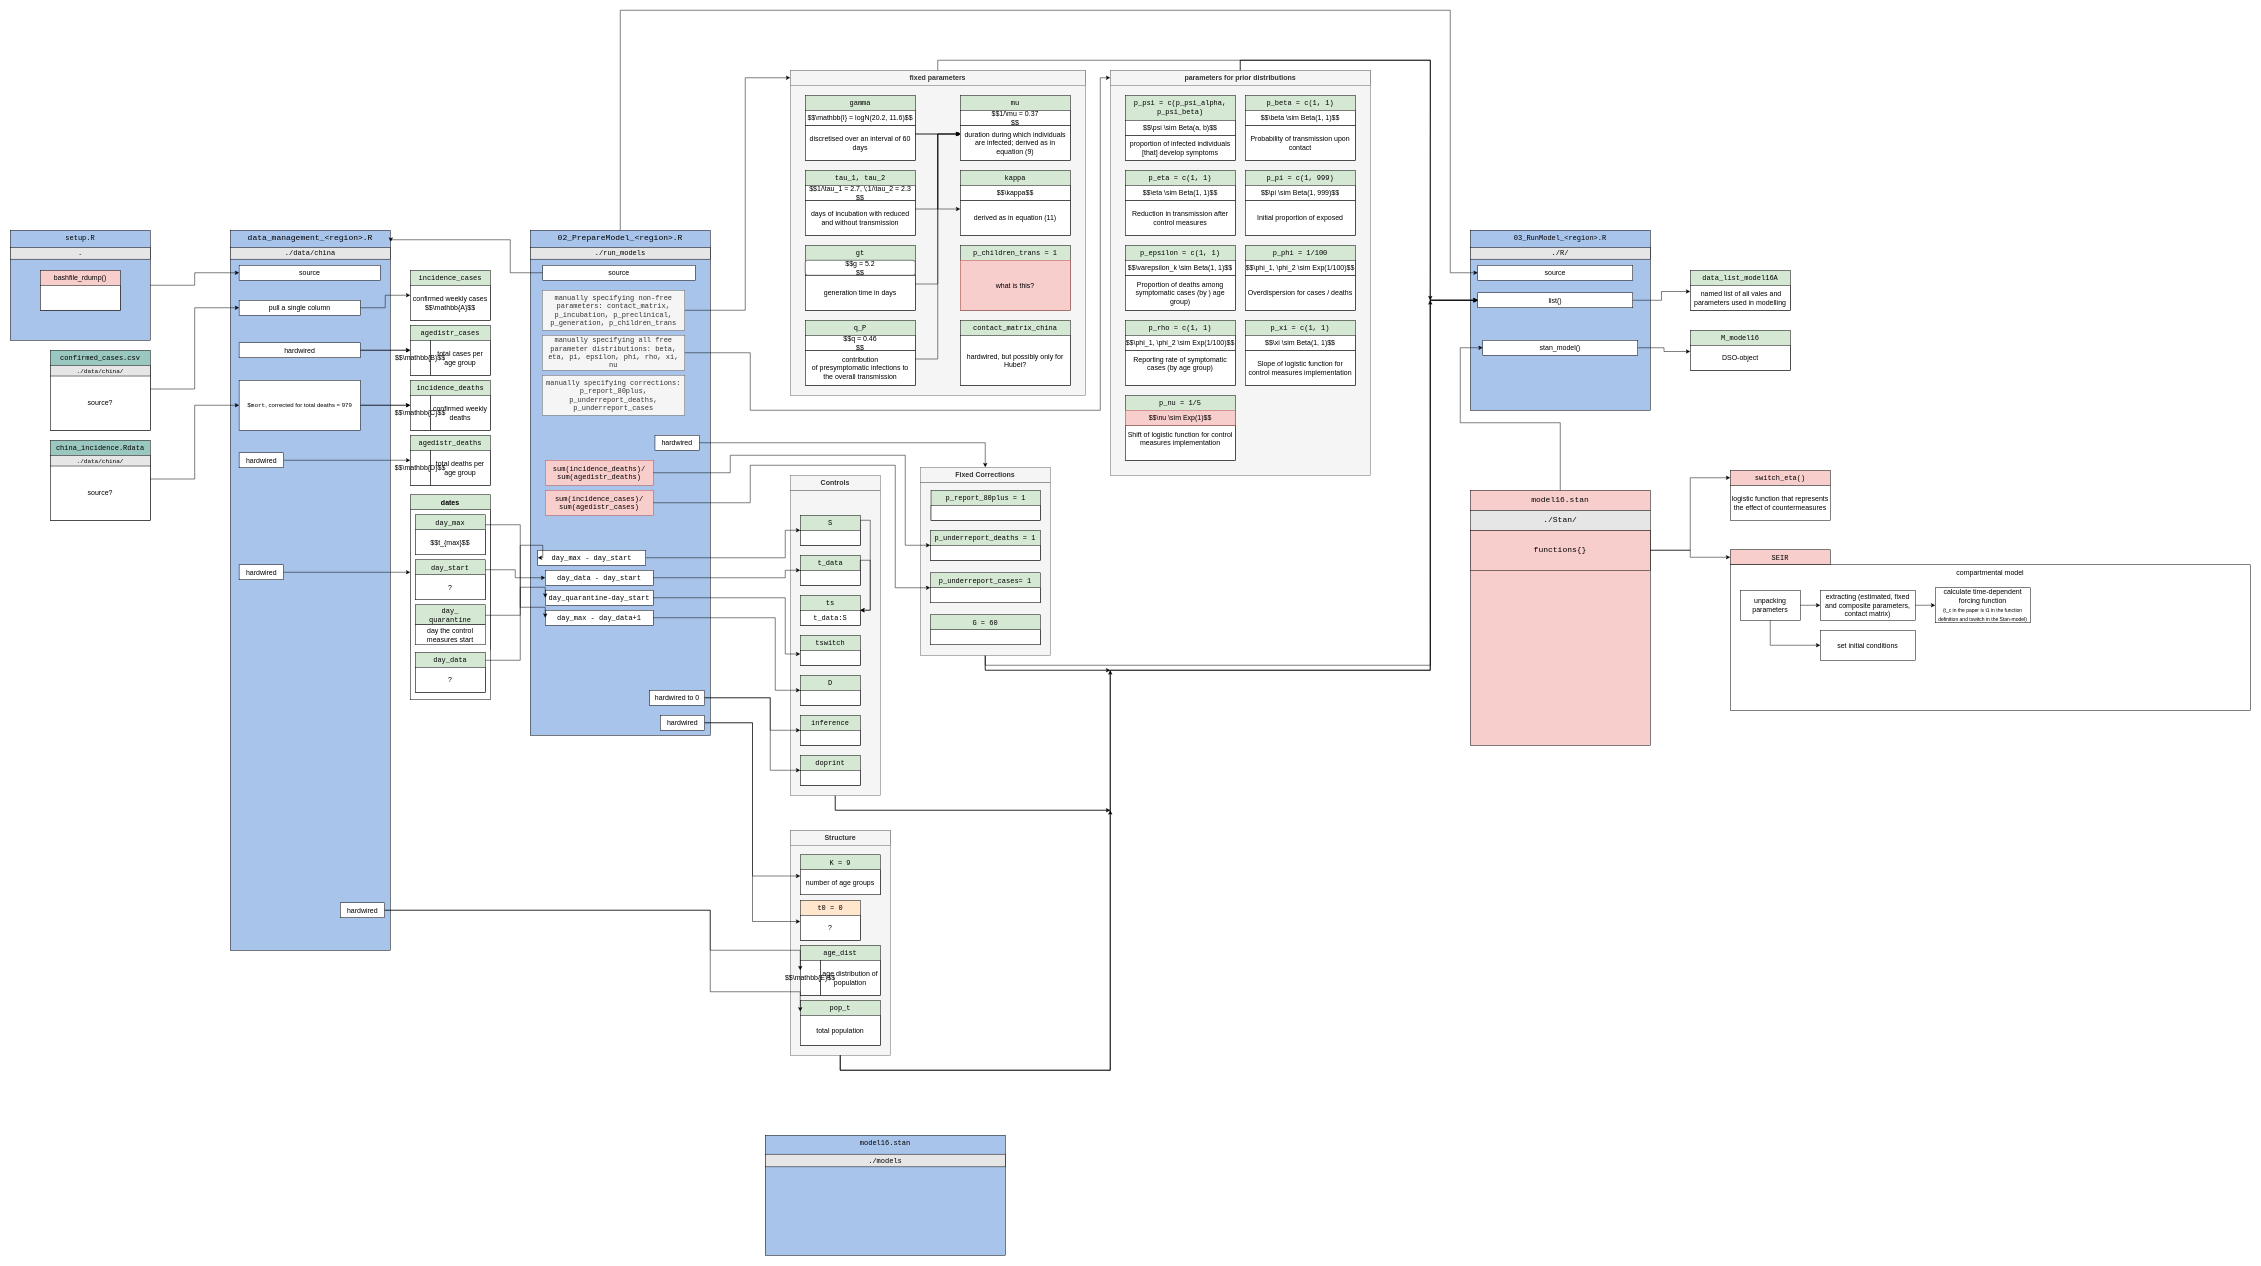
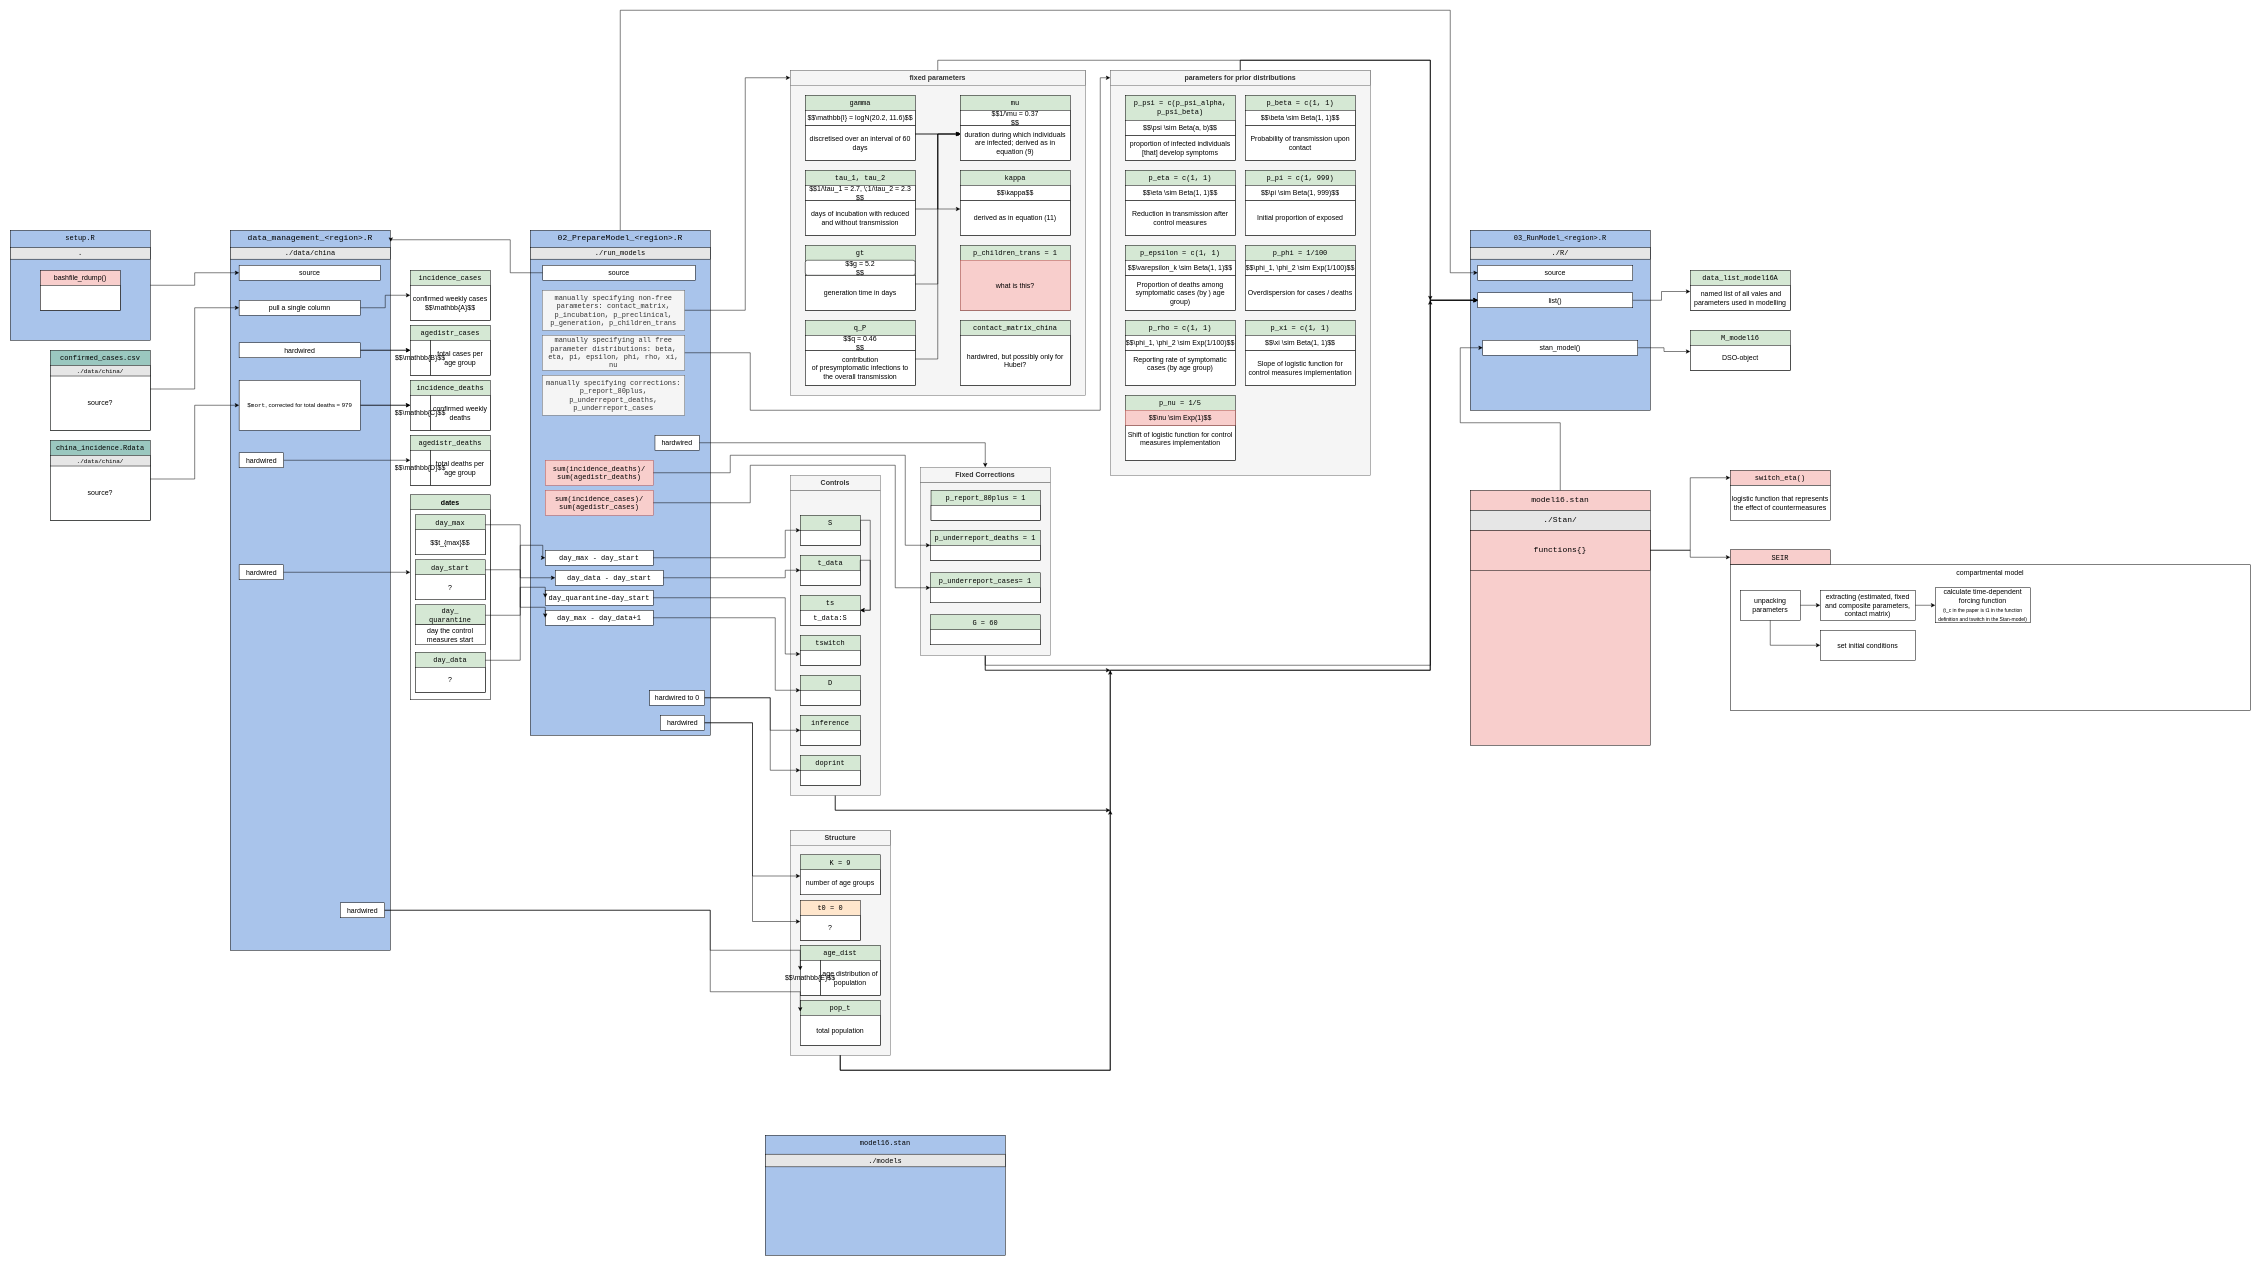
node "day_max - day_start": moved (592, 558) -> (599, 558)
node "day_data - day_start": moved (599, 578) -> (609, 578)
